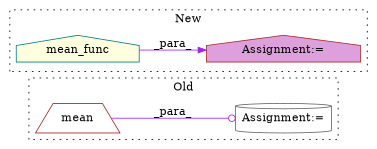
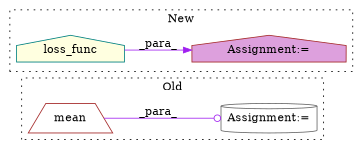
node "mean_func": label "mean_func" -> "loss_func"
